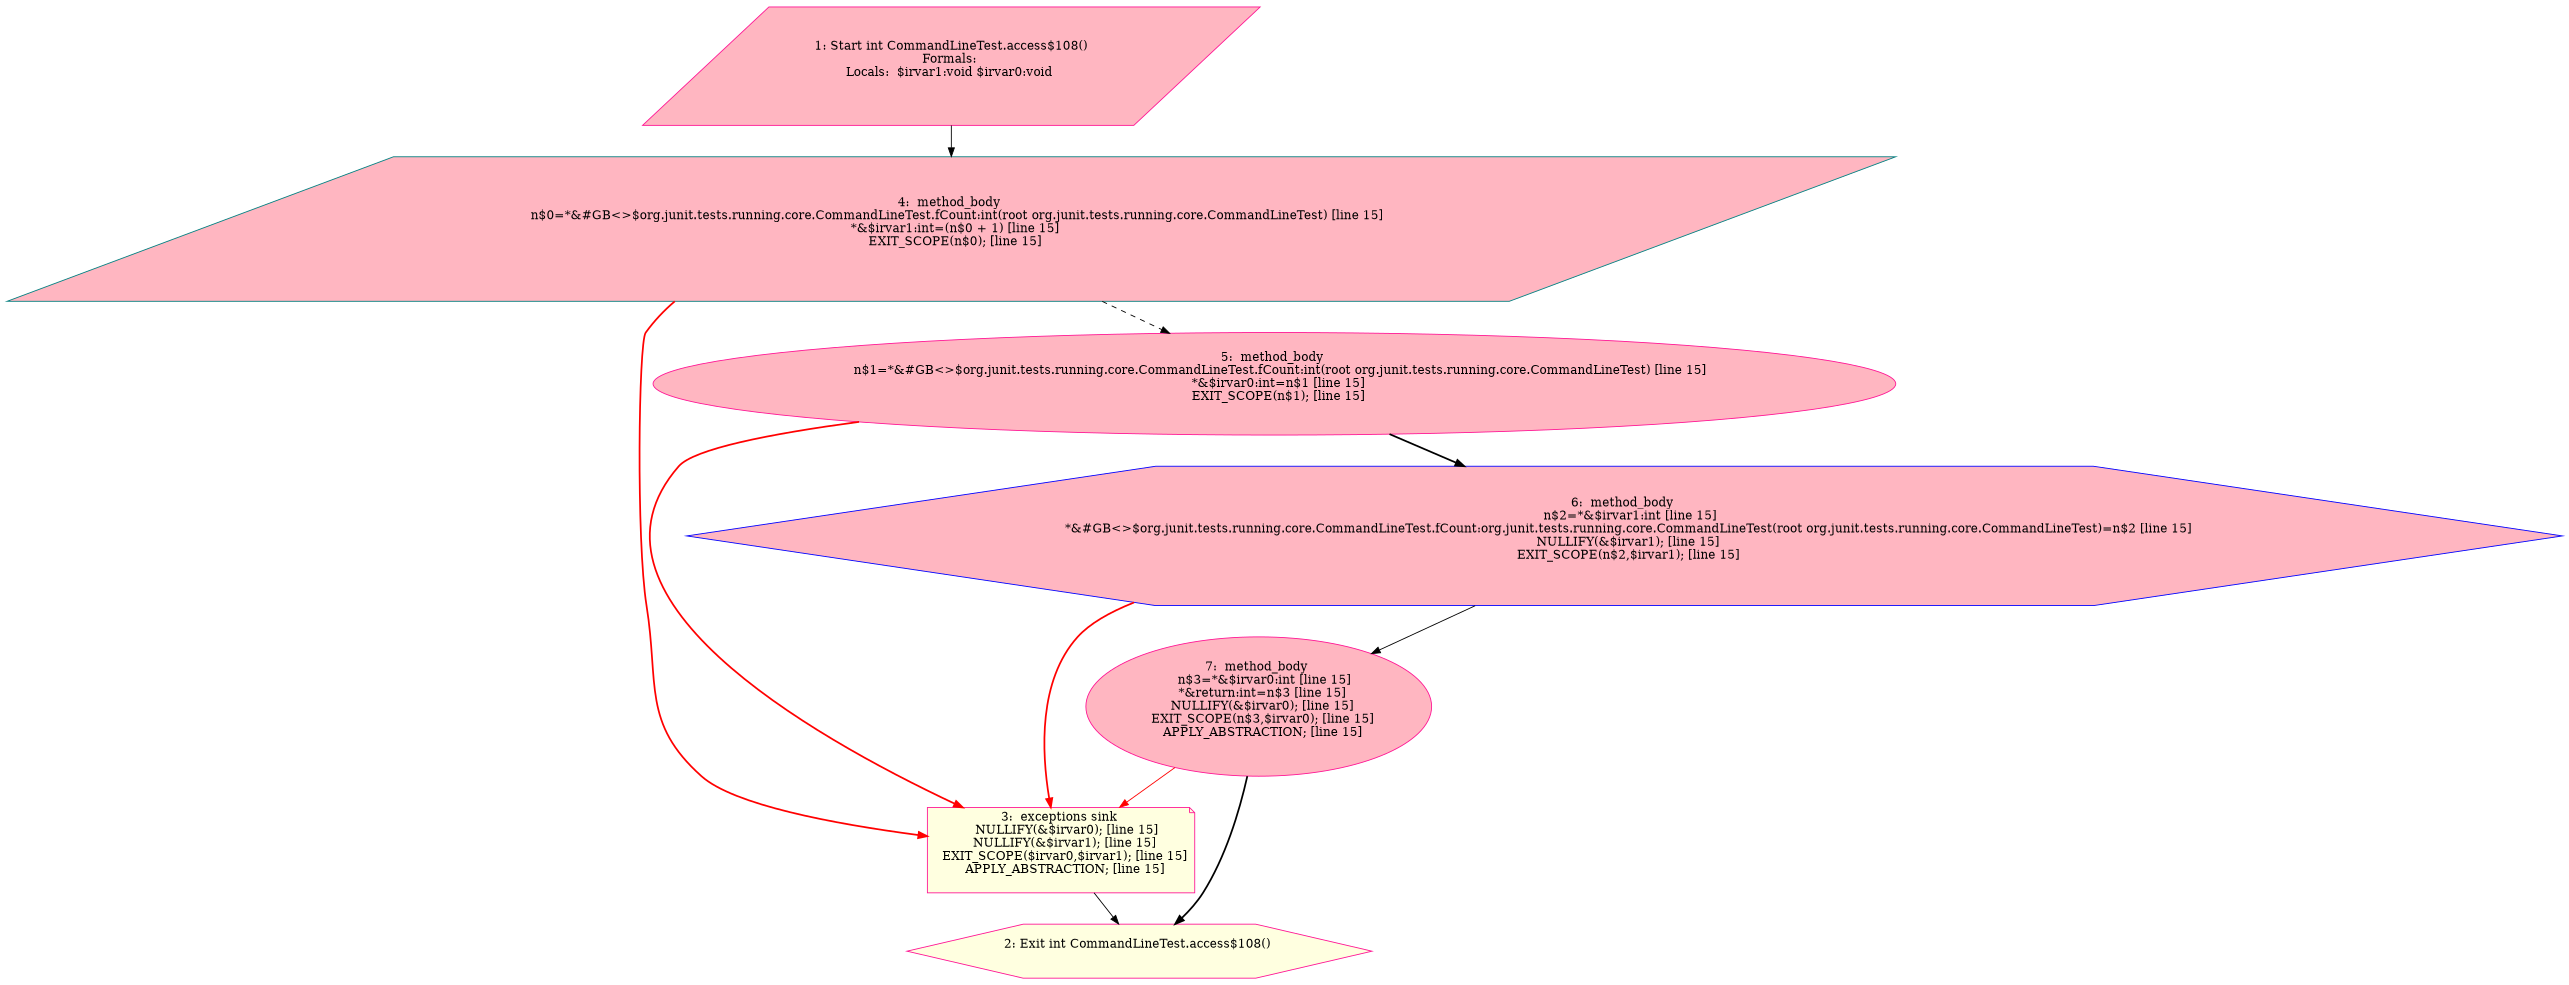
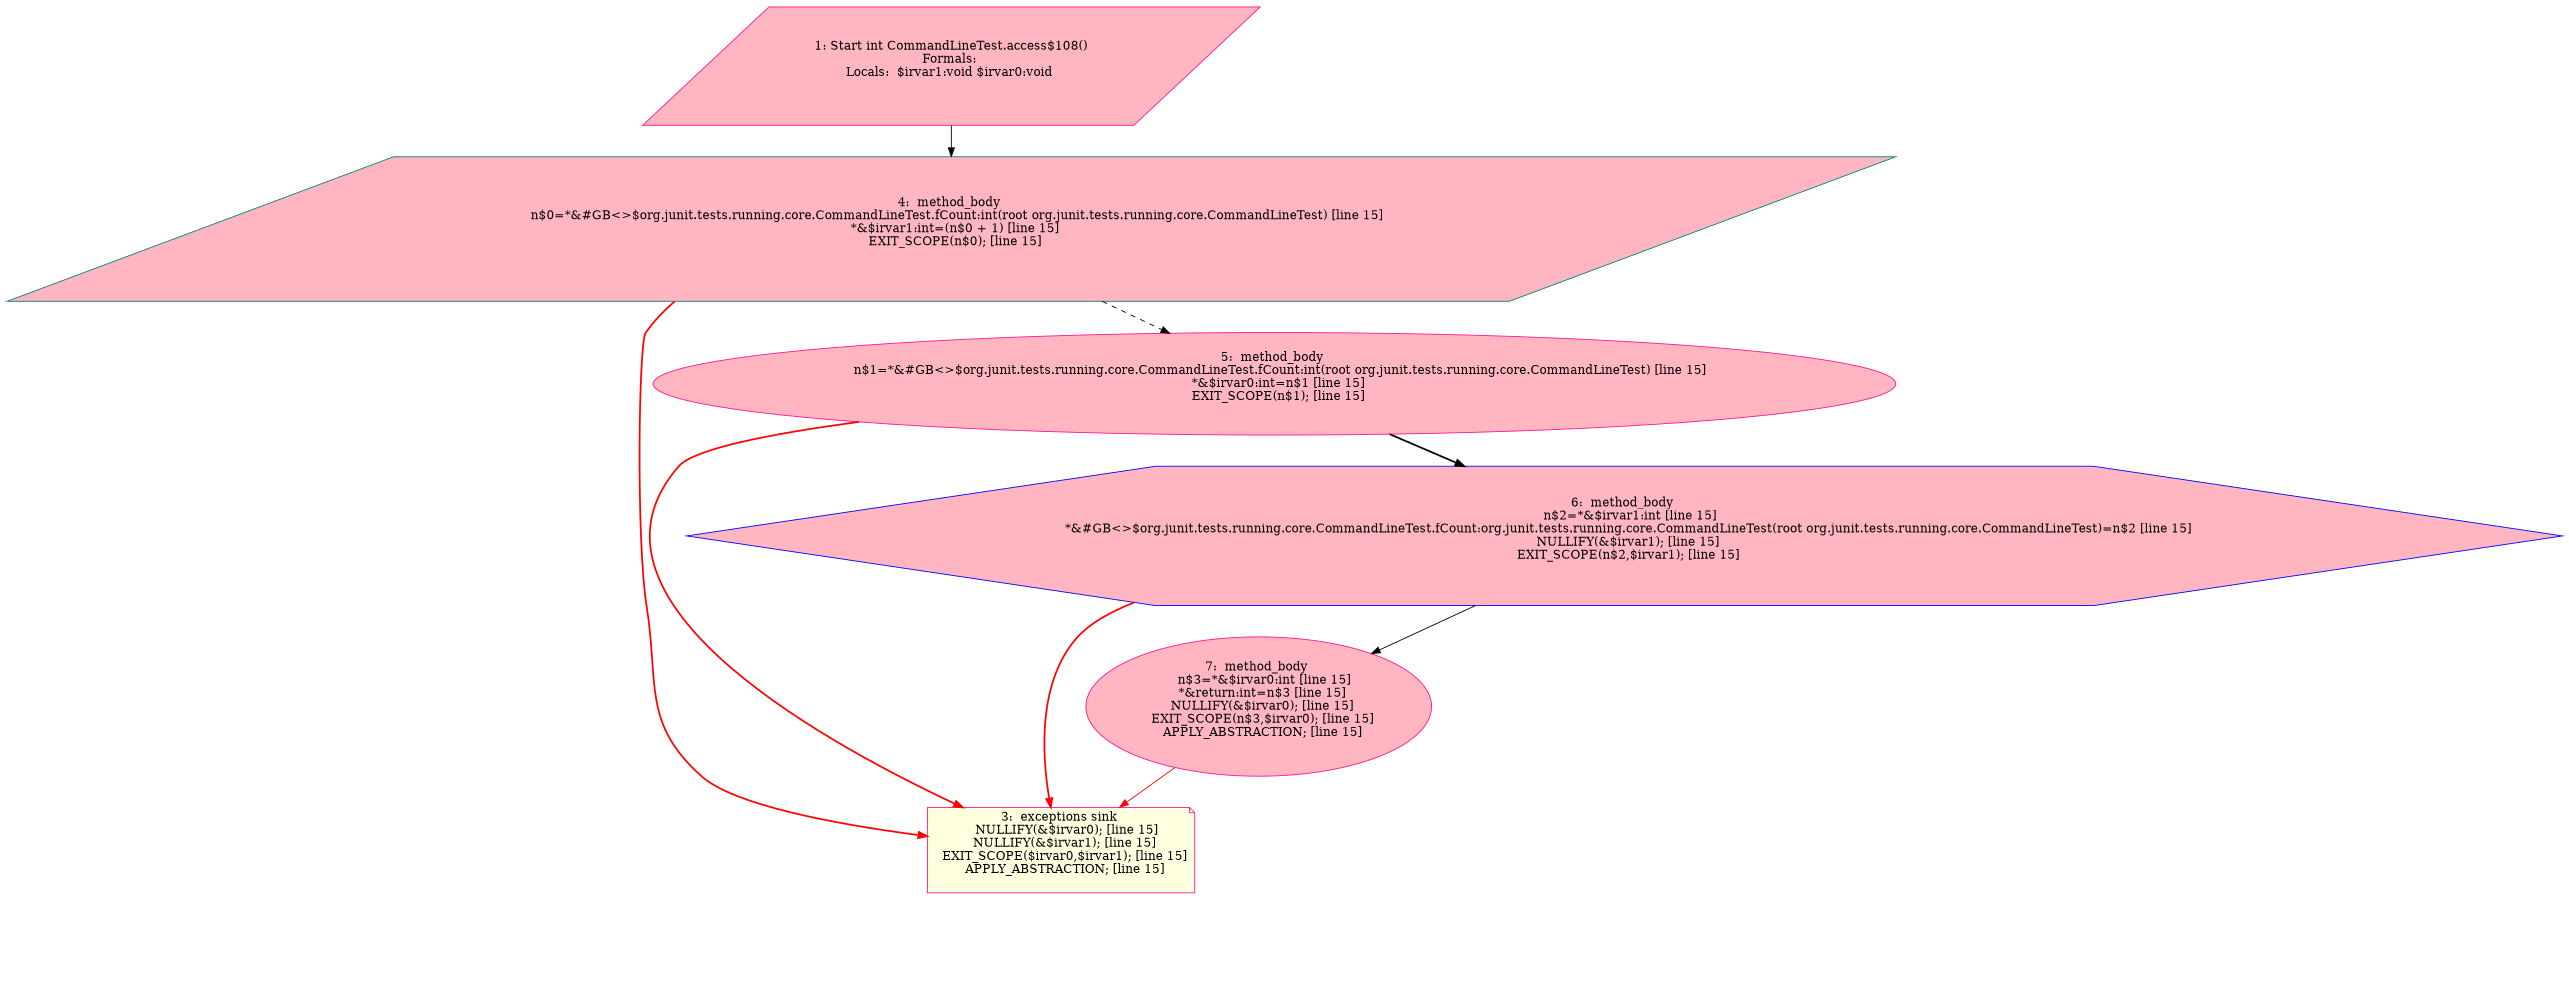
node "2: Exit int CommandLineTest.access$108()": removed
